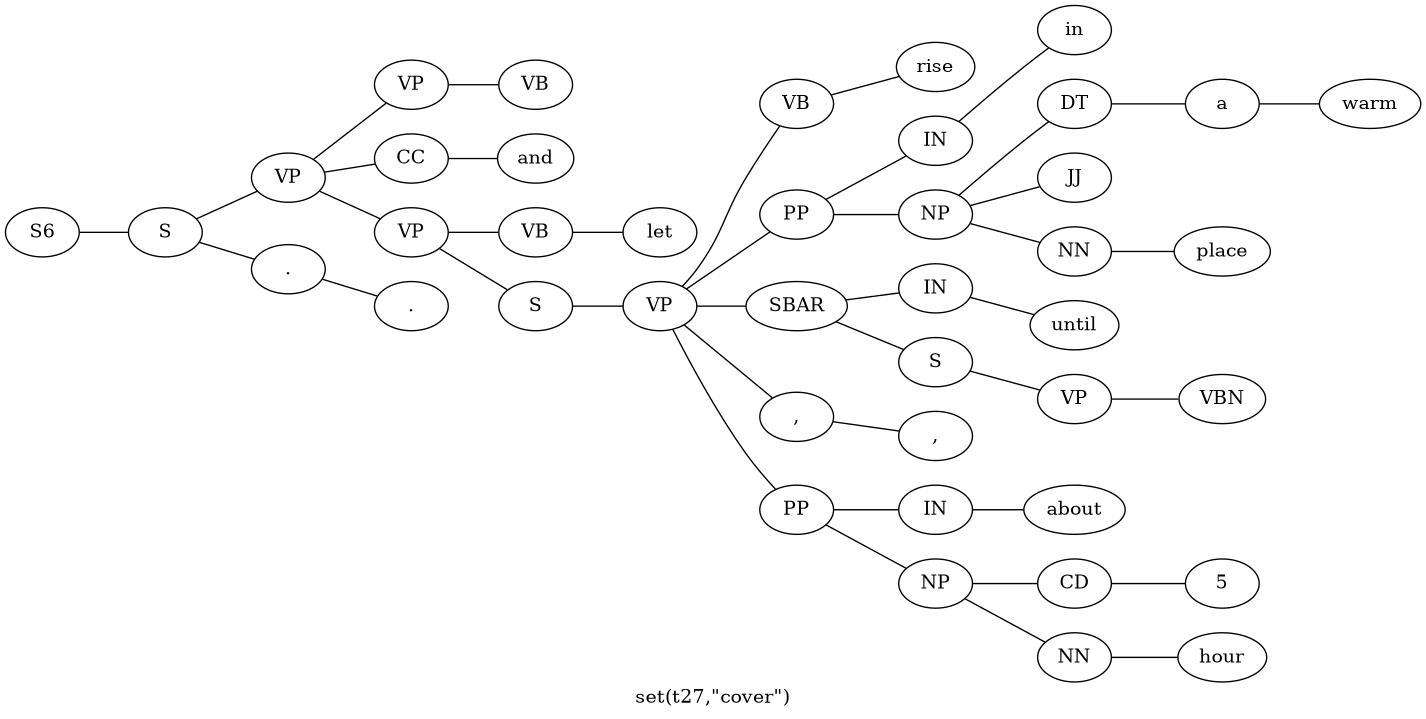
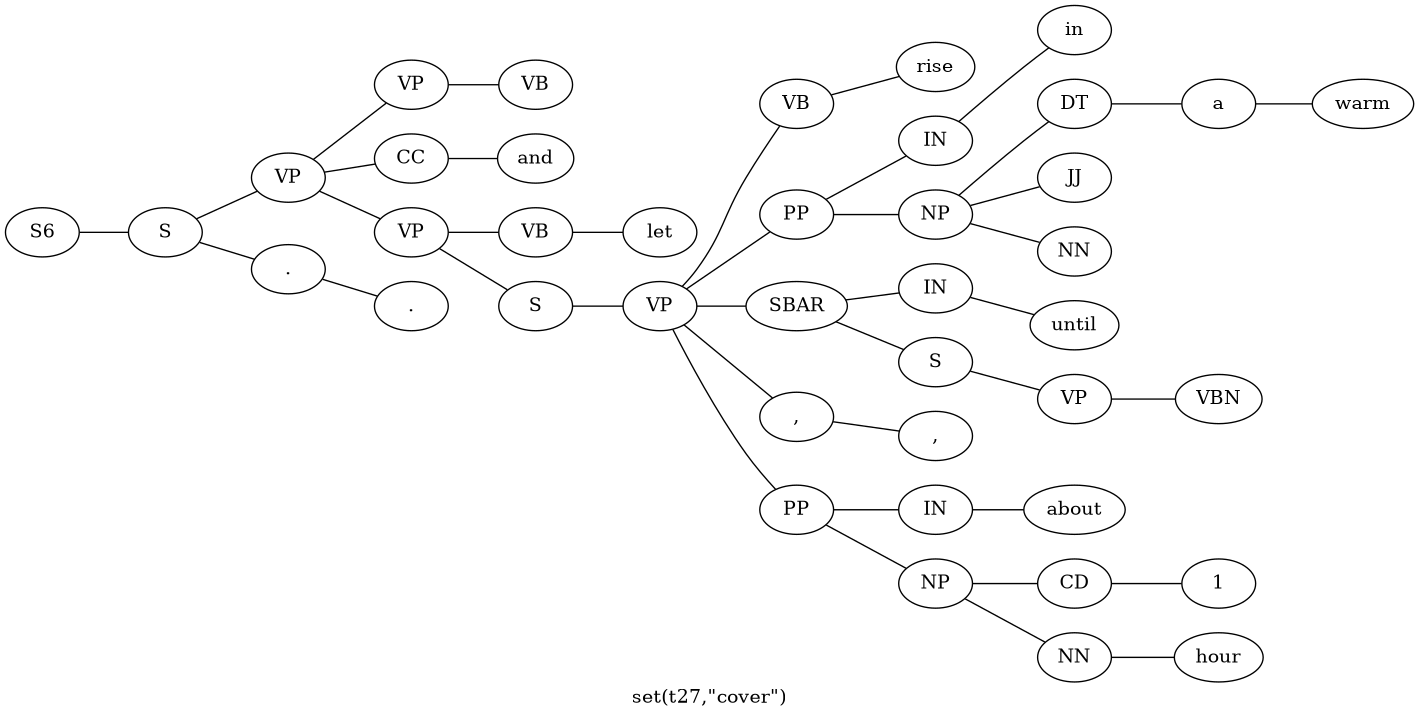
node "place": removed
node "5": label "5" -> "1"
